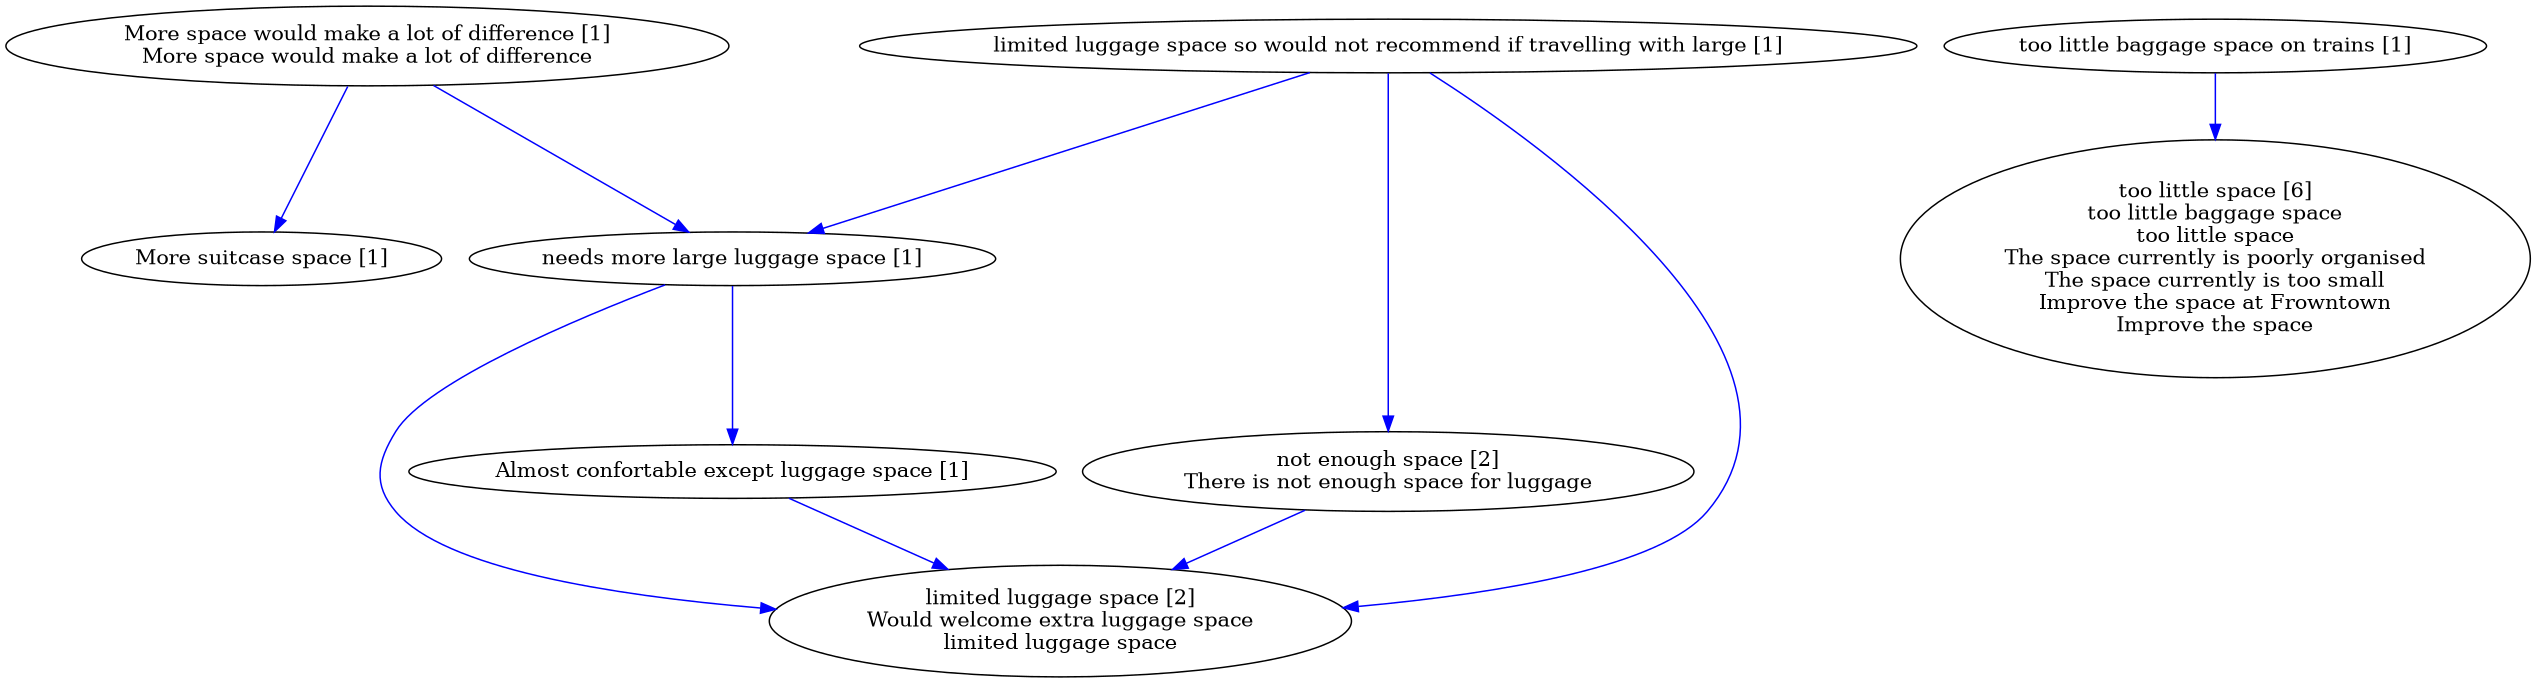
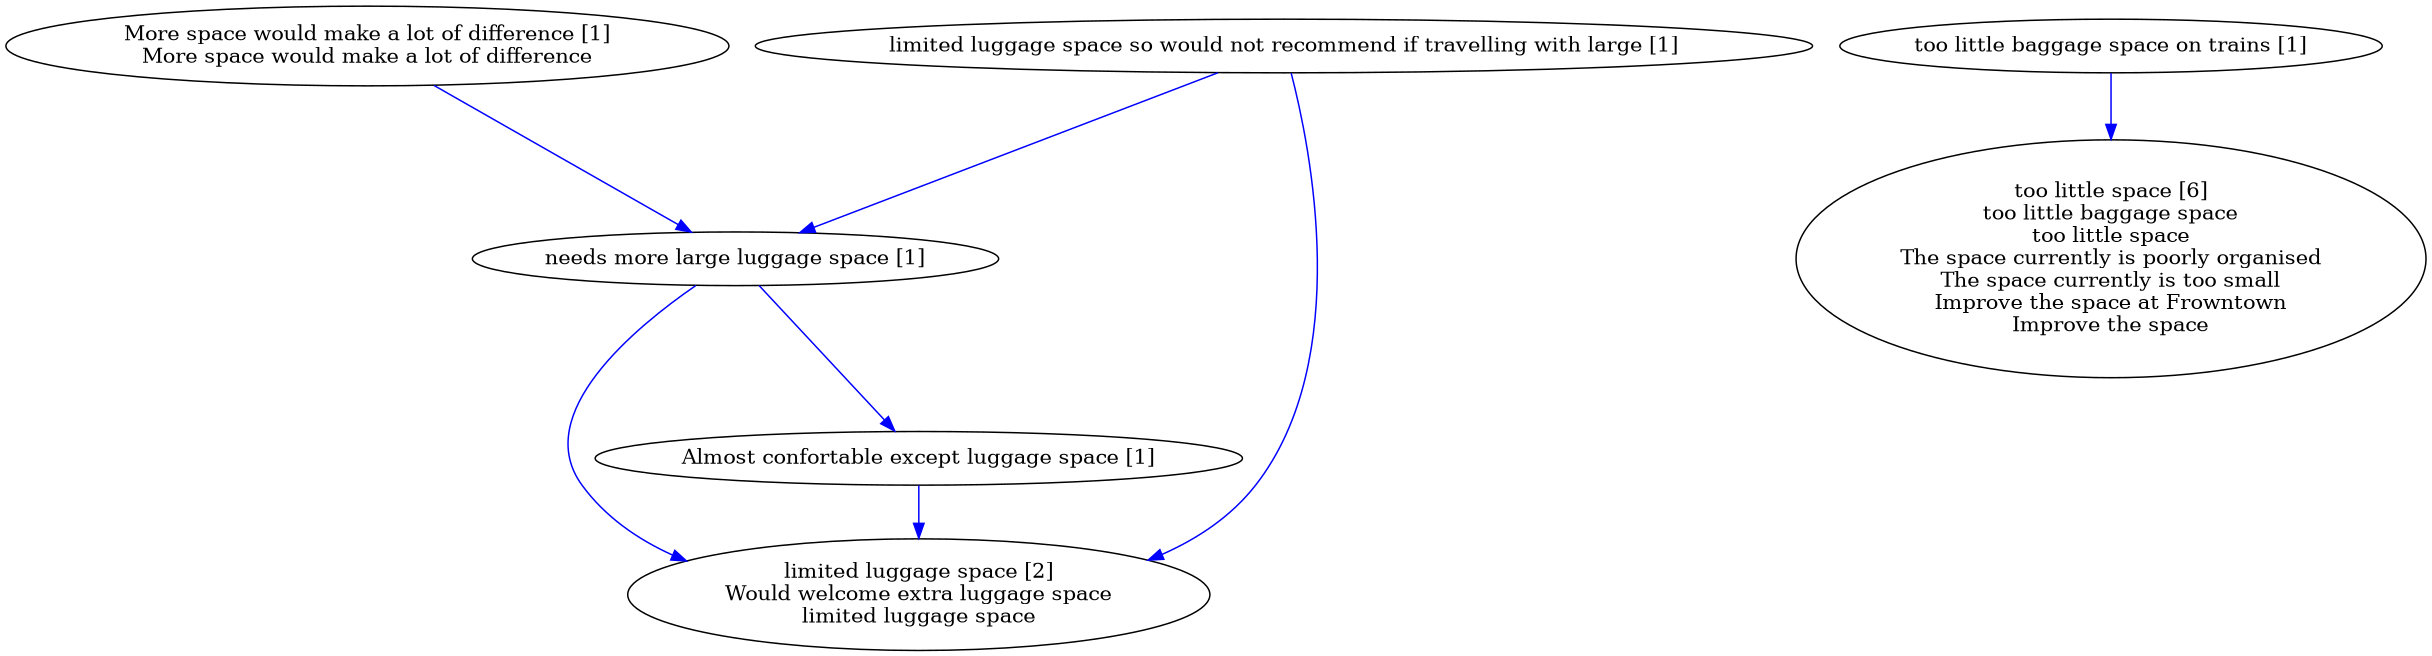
node "More suitcase space [1]": removed
node "not enough space [2] There is not enough space for luggage": removed
